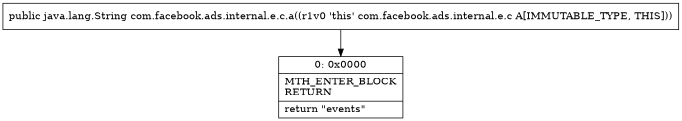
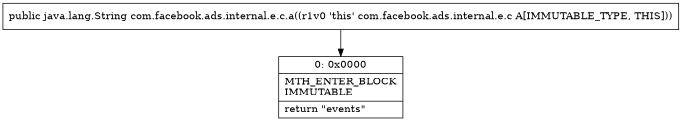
node "0: 0x0000": text "RETURN" -> "IMMUTABLE"
